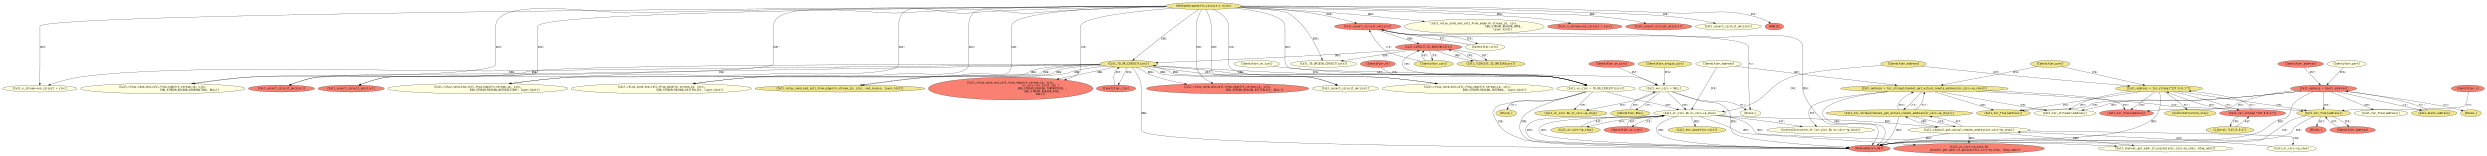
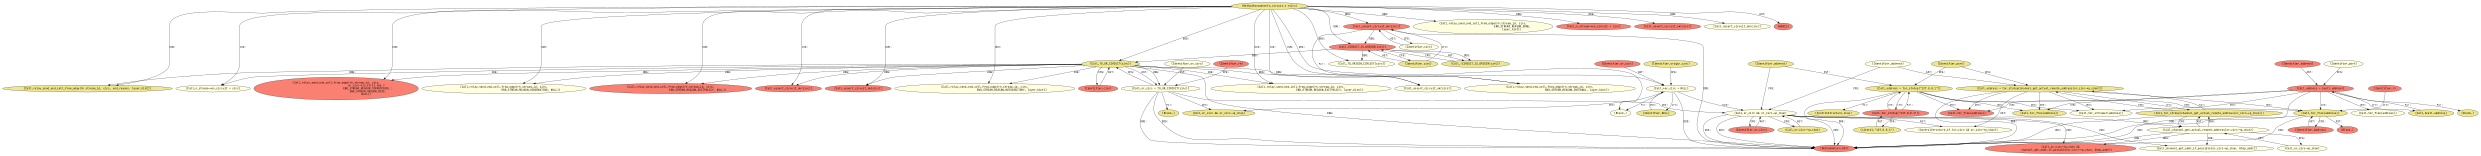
edge "(Call,or_circ = TO_OR_CIRCUIT(circ))" -> "(Call,CIRCUIT_IS_ORIGIN(circ))": now "(MethodParameterIn,circuit_t *circ)" -> "(Call,CIRCUIT_IS_ORIGIN(circ))"
node "(Call,tor_assert(or_circ))": removed
